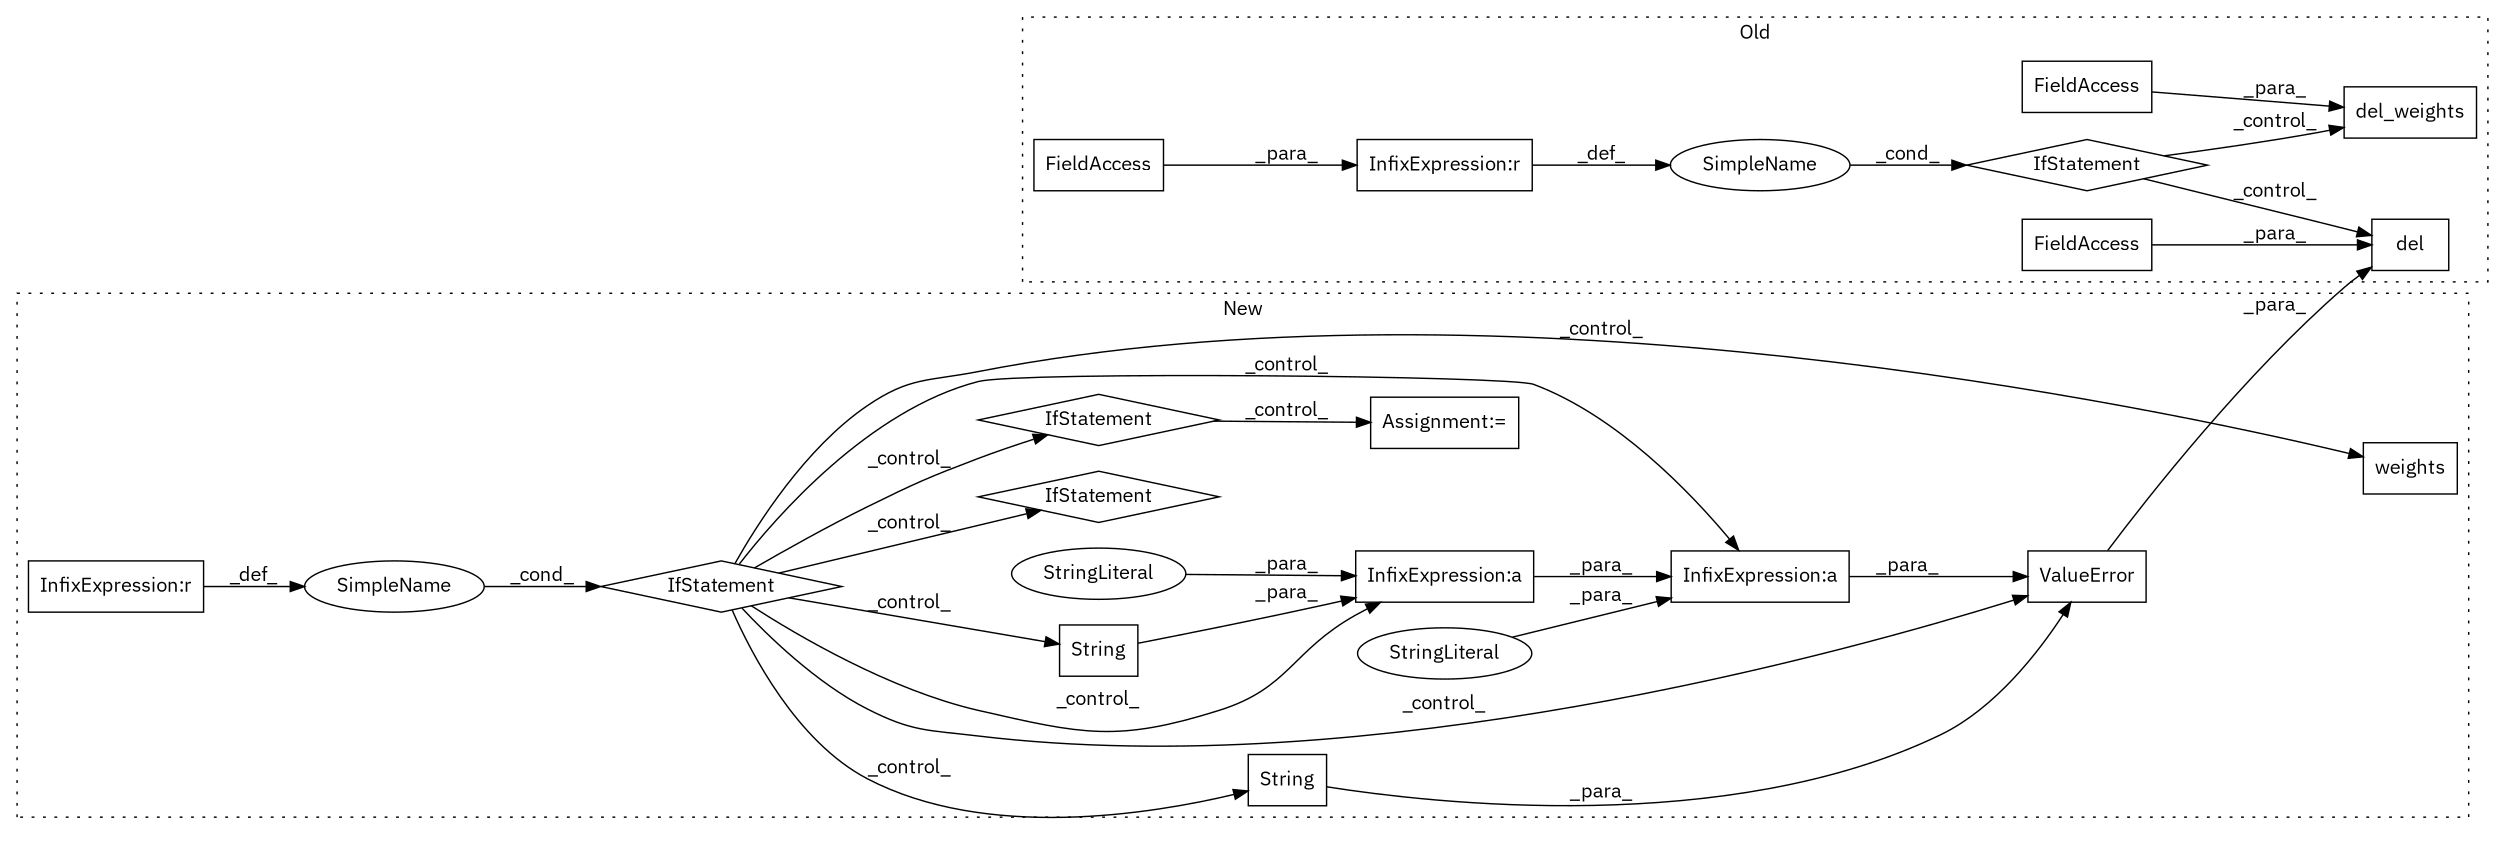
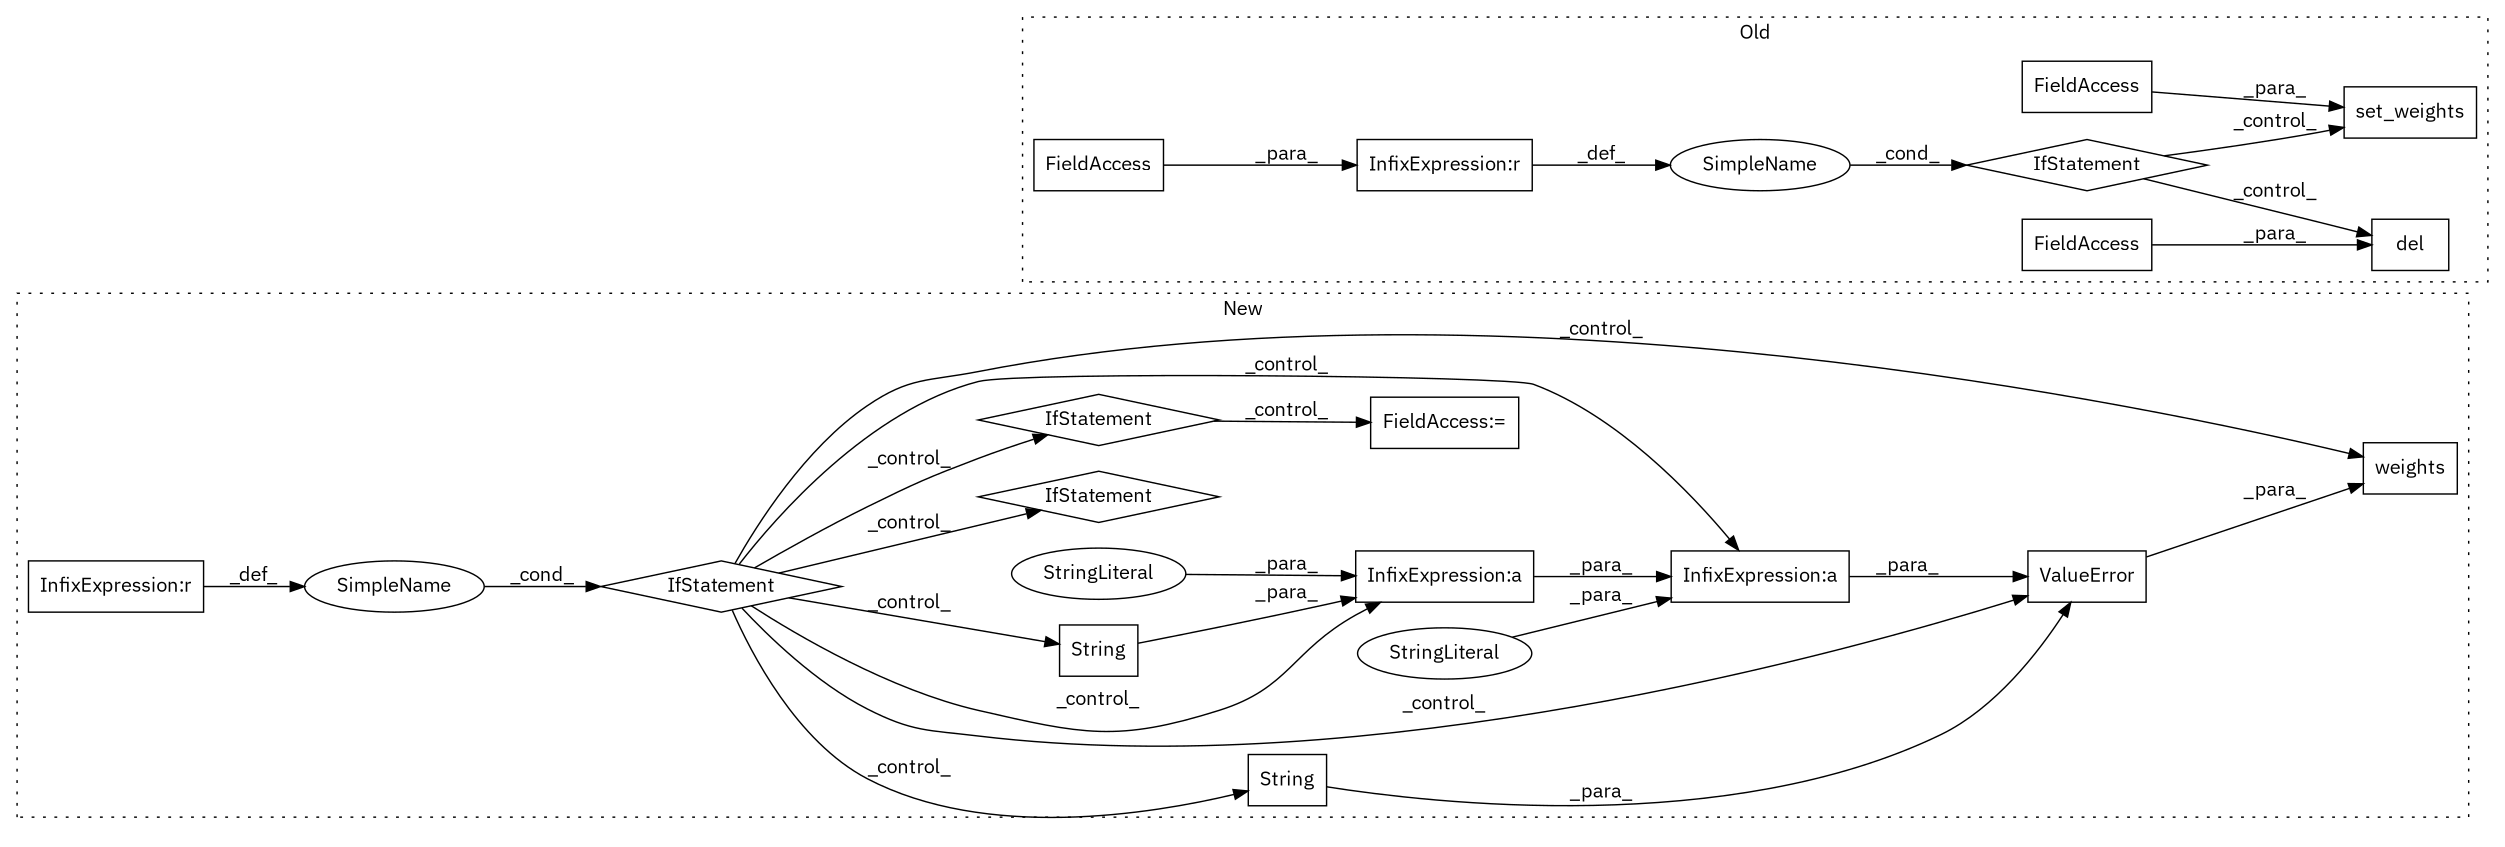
node "del_weights": label "del_weights" -> "set_weights"
edge "ValueError" -> "del": now "ValueError" -> "weights"
node "Assignment:=": label "Assignment:=" -> "FieldAccess:="
